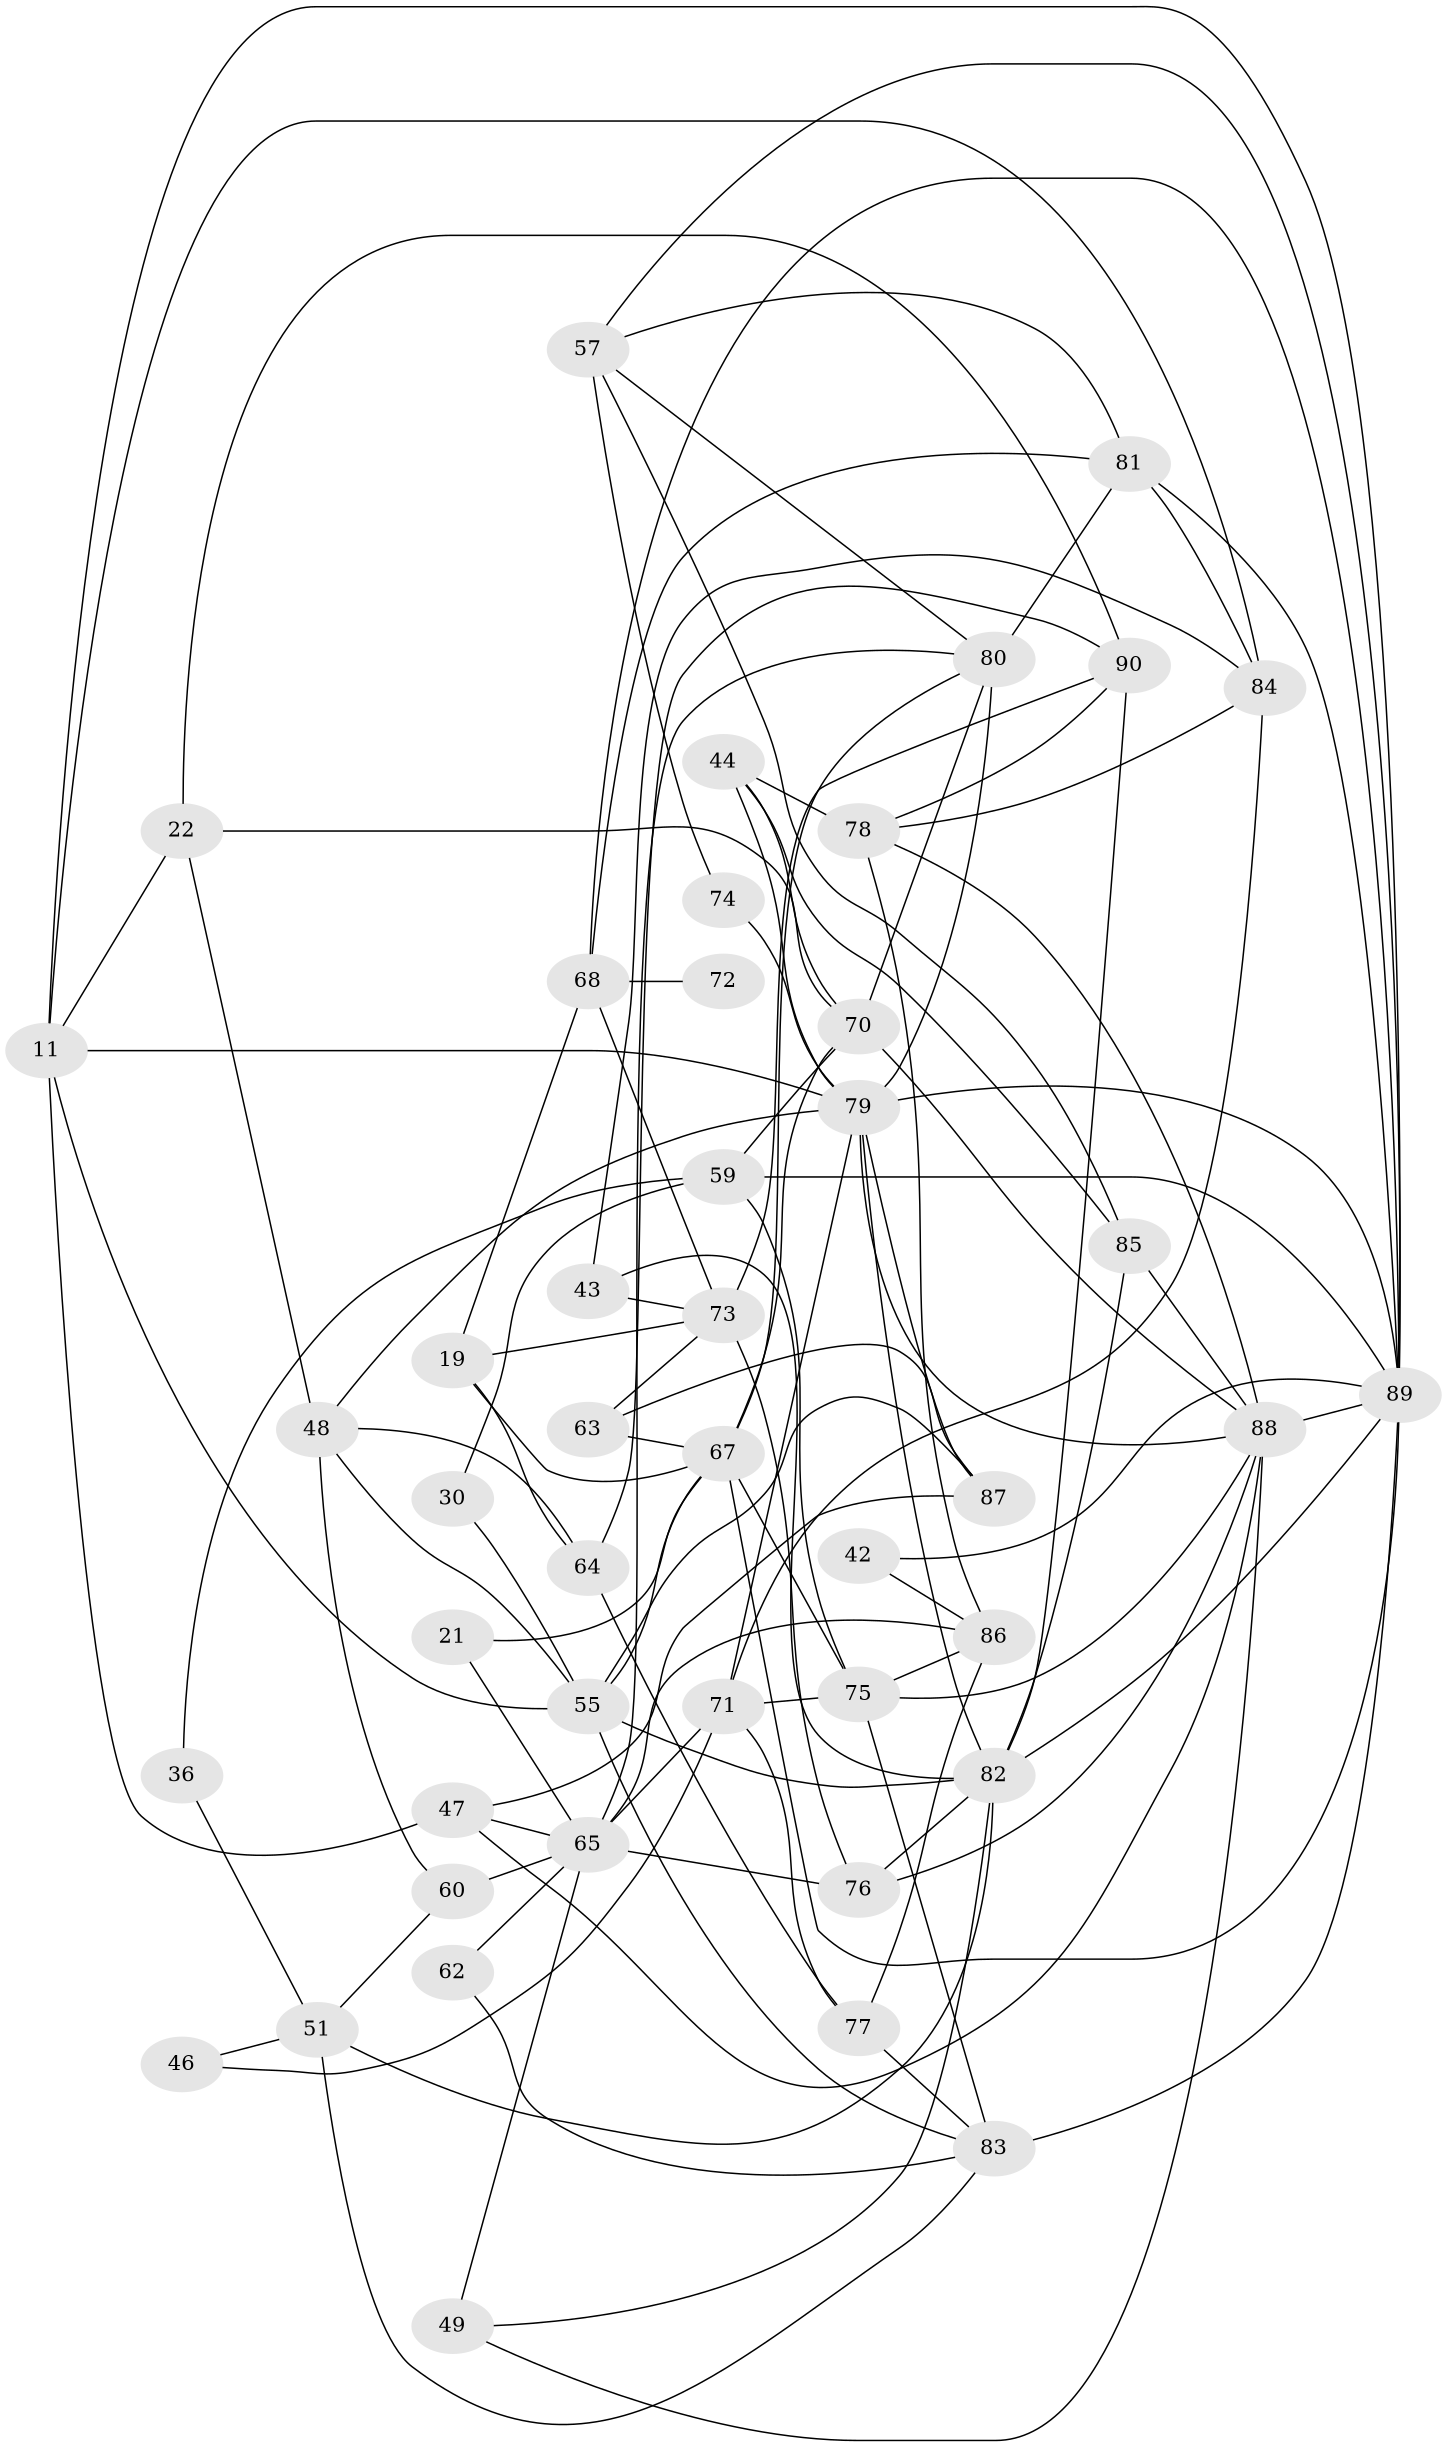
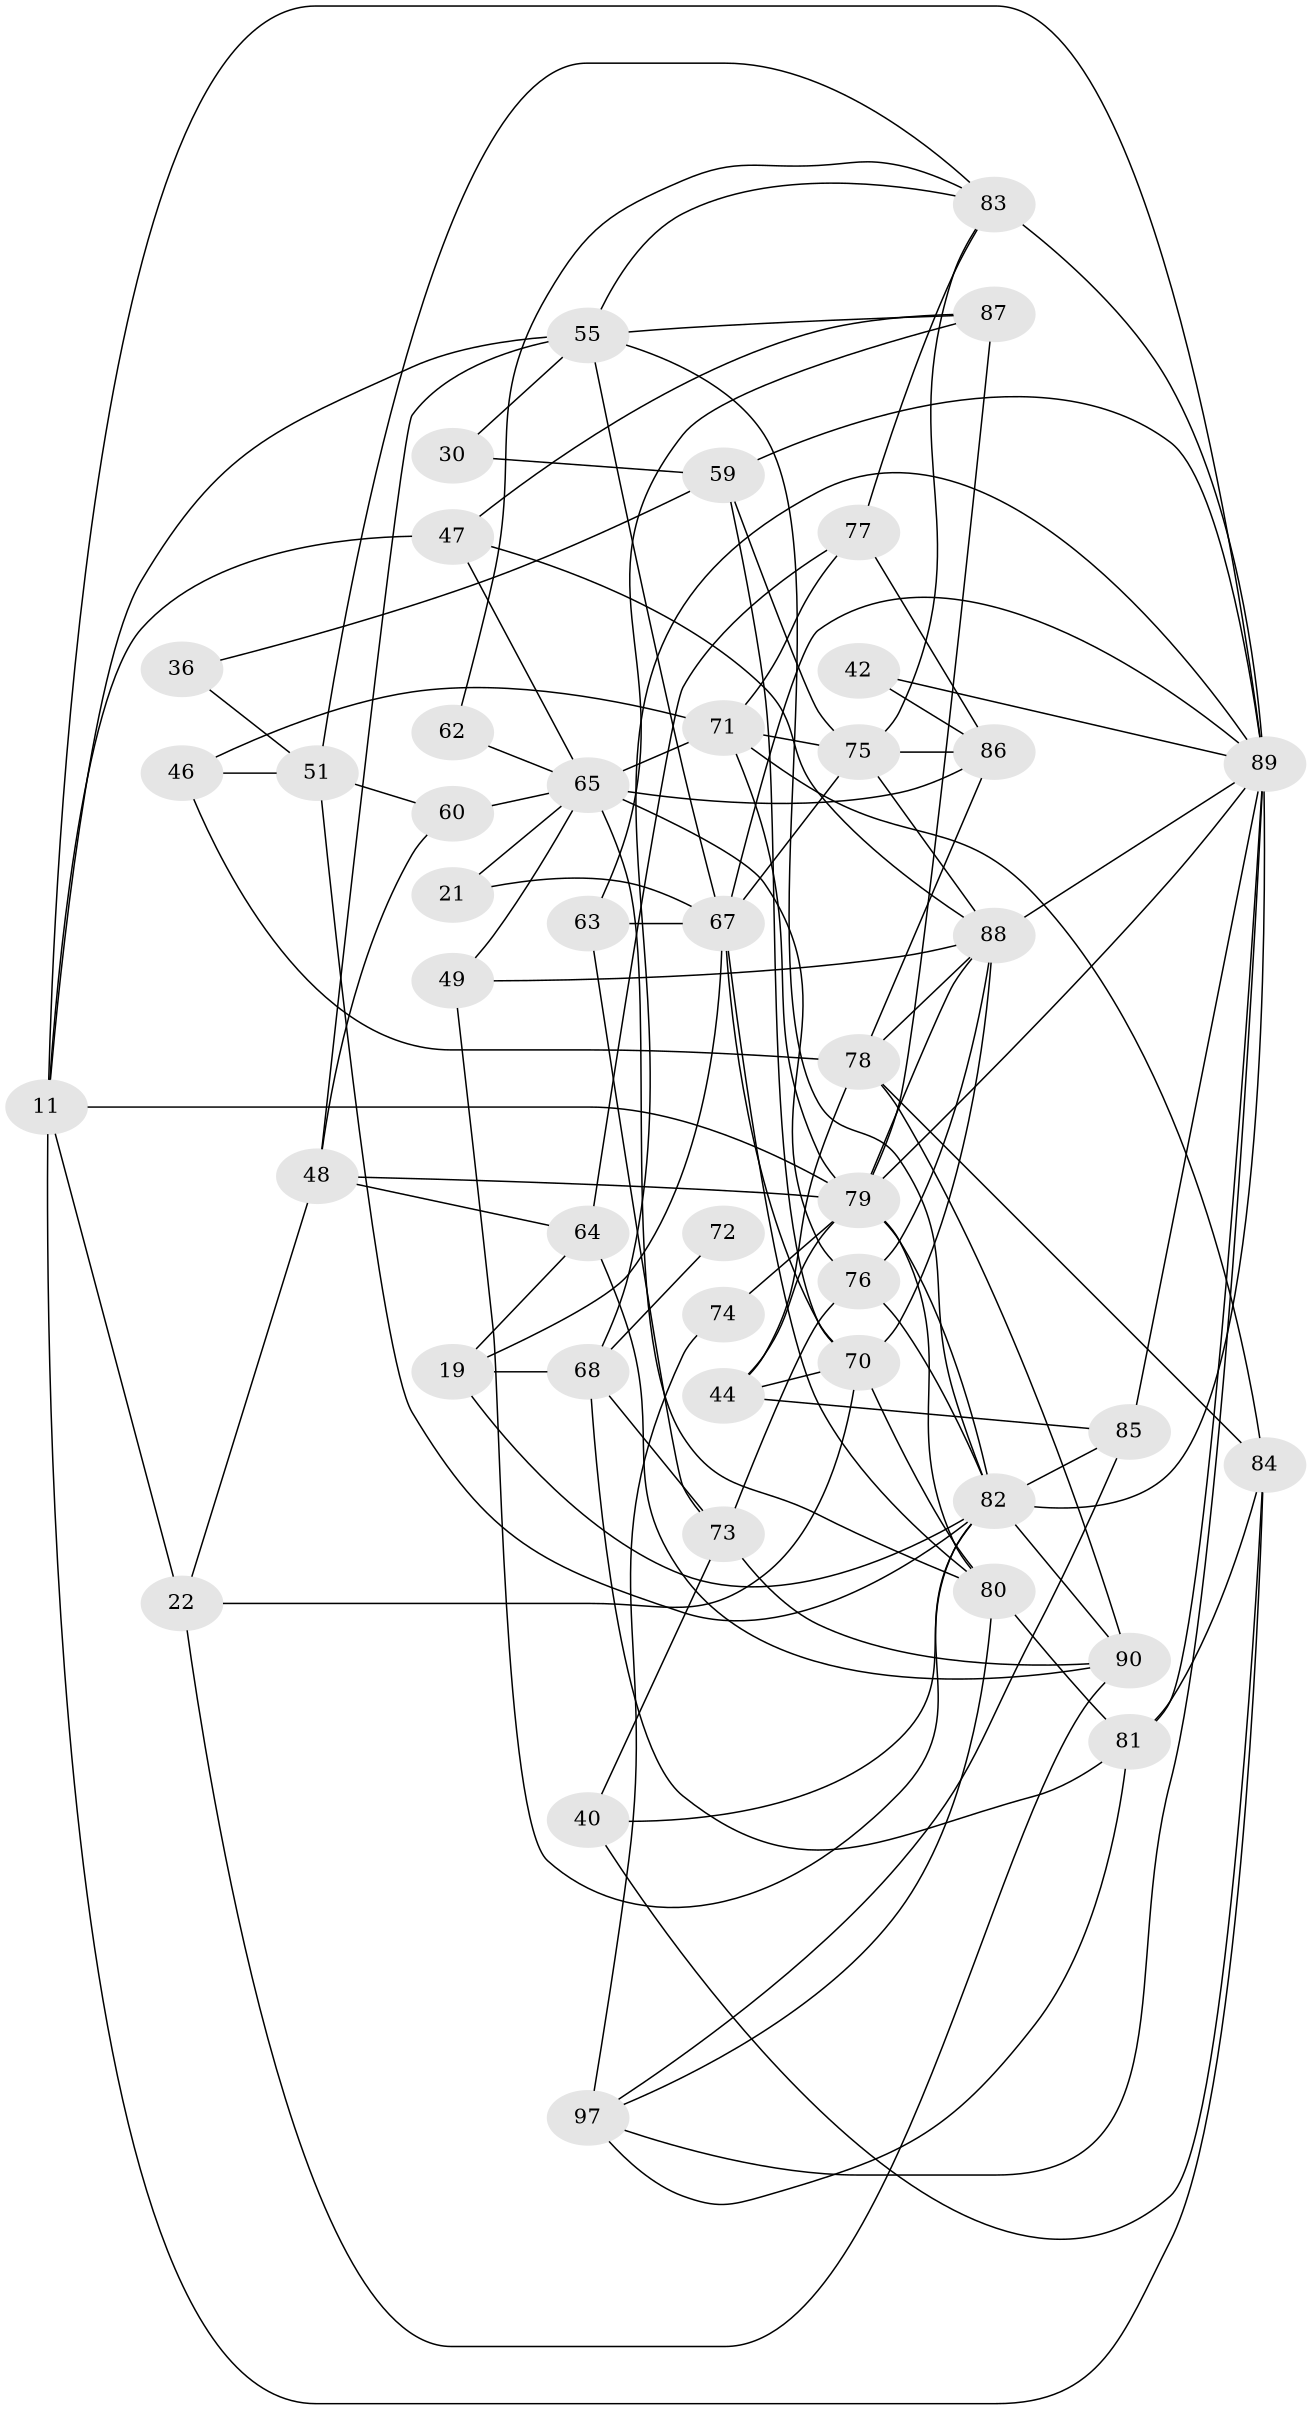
node "57": label "57" -> "97"
edge "46" -- "78": added
node "43": label "43" -> "40"
edge "85" -- "88": now "85" -- "89"
edge "73" -- "19": now "82" -- "19"
